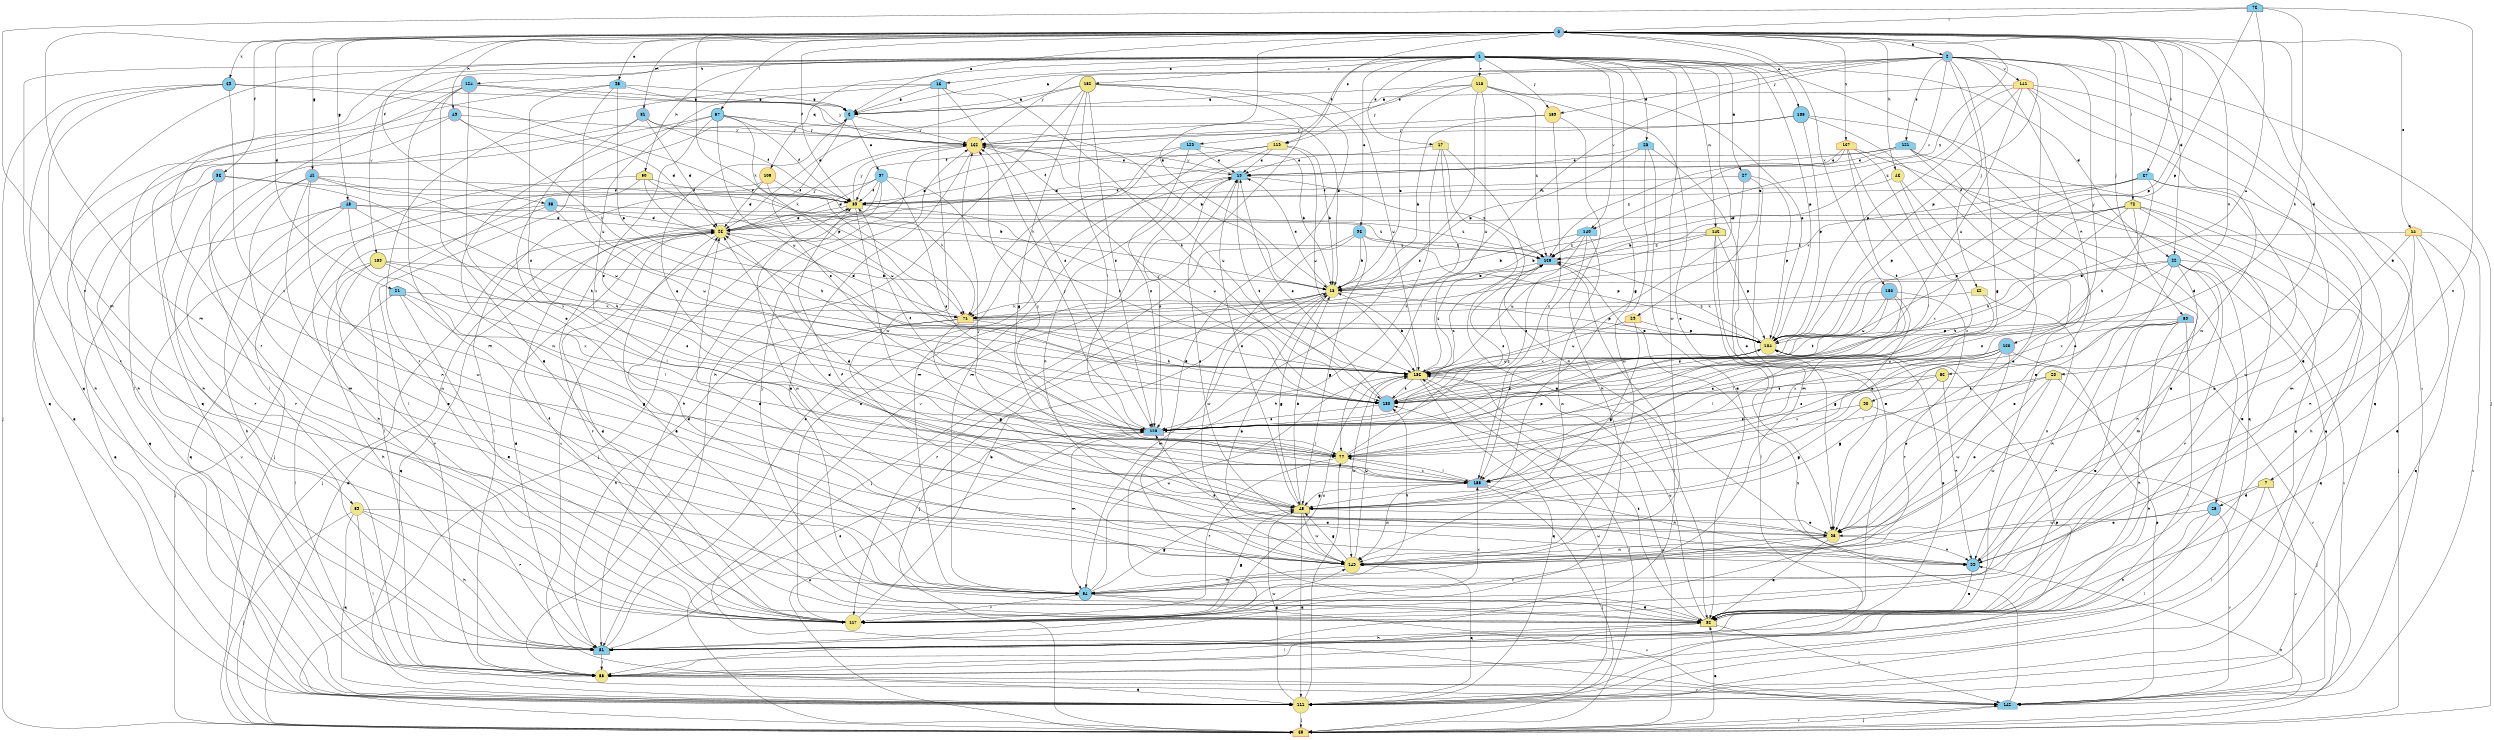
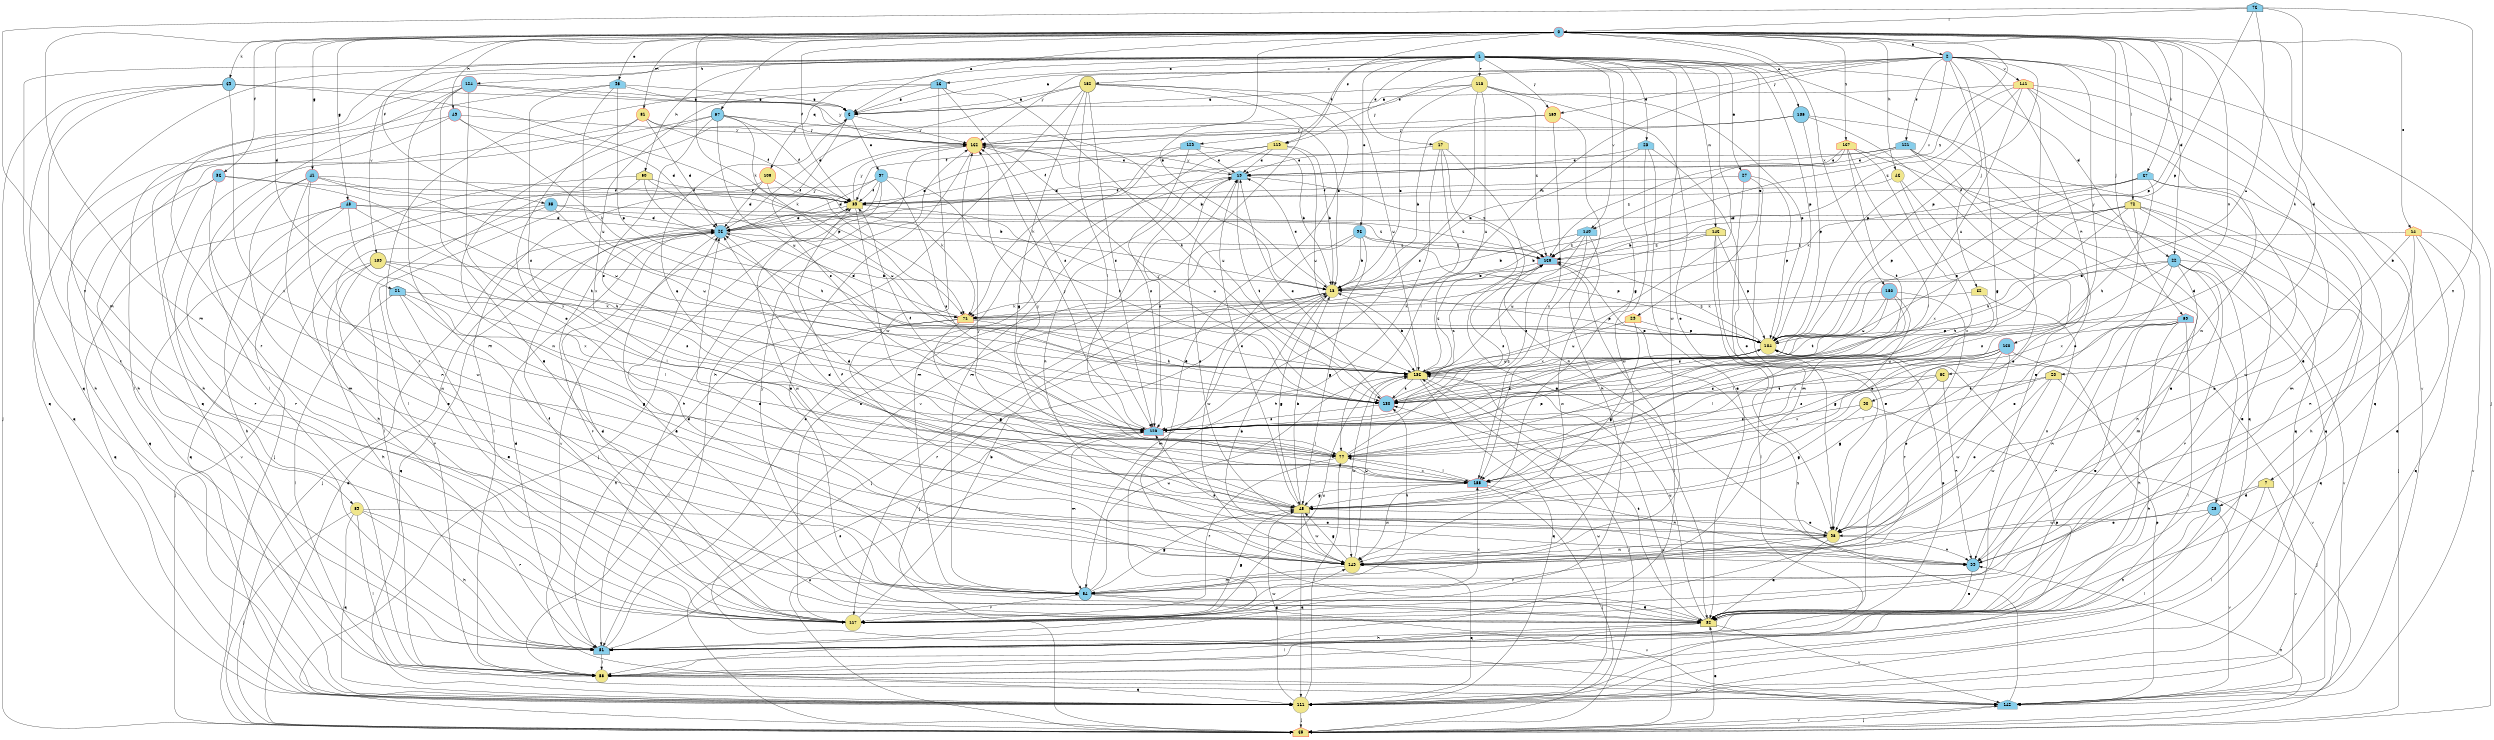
node "81": fillcolor skyblue -> khaki
node "26": fillcolor khaki -> skyblue
